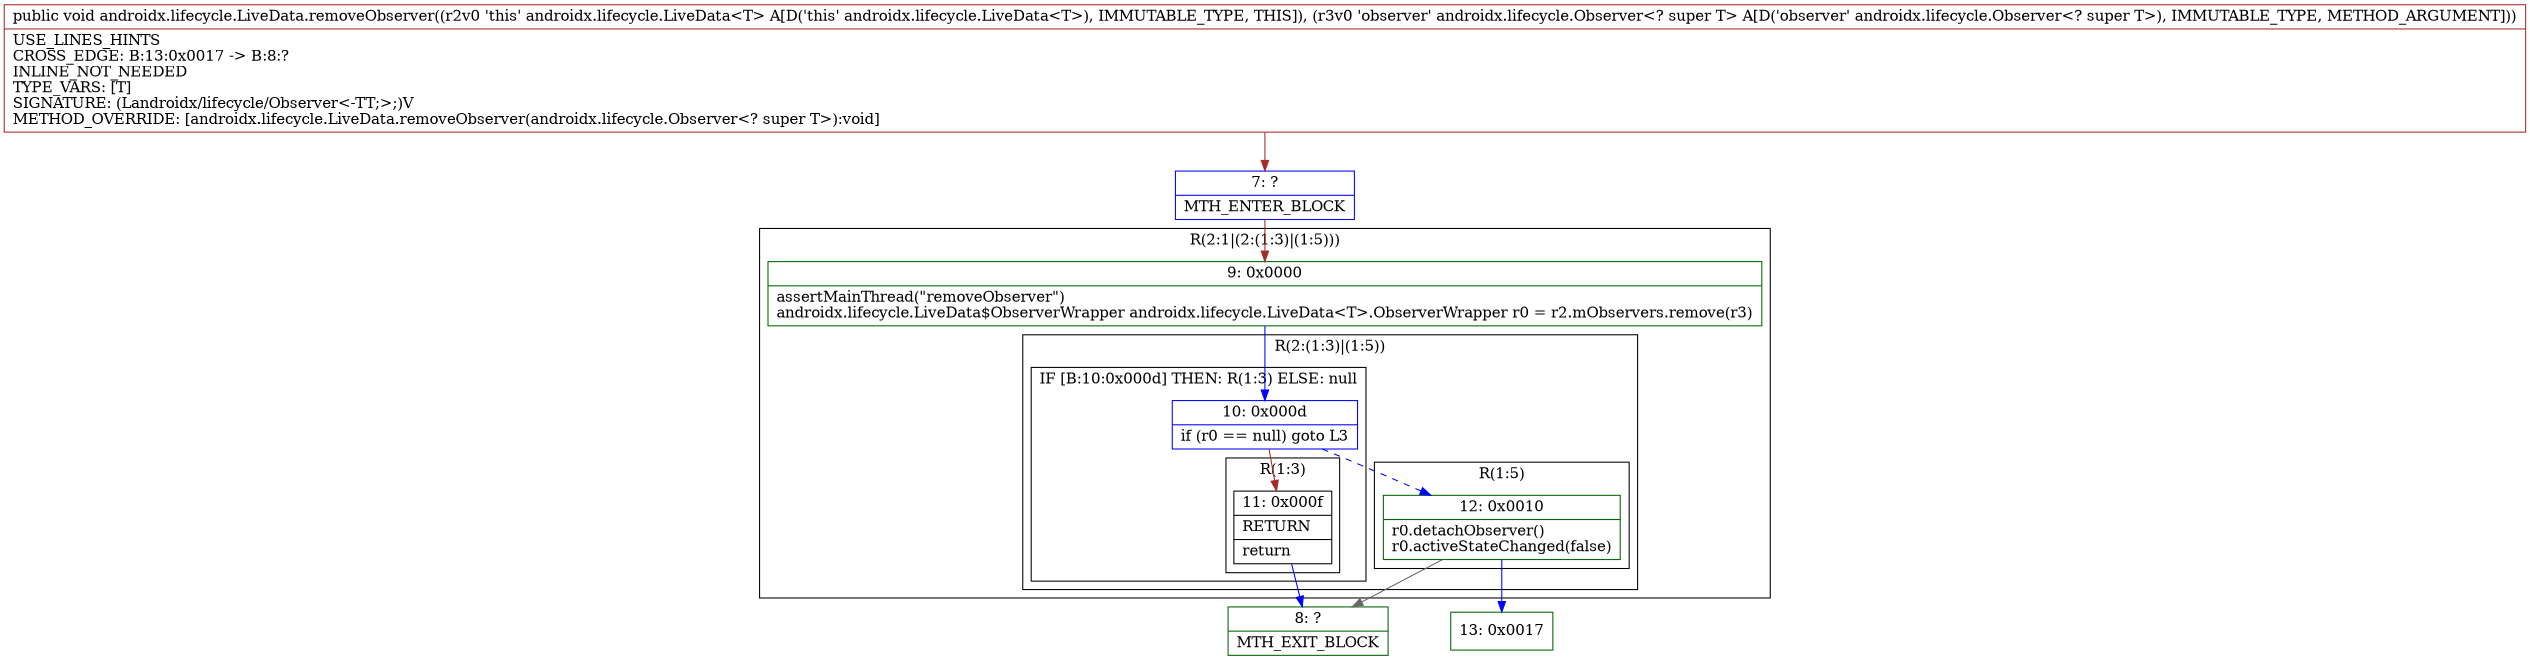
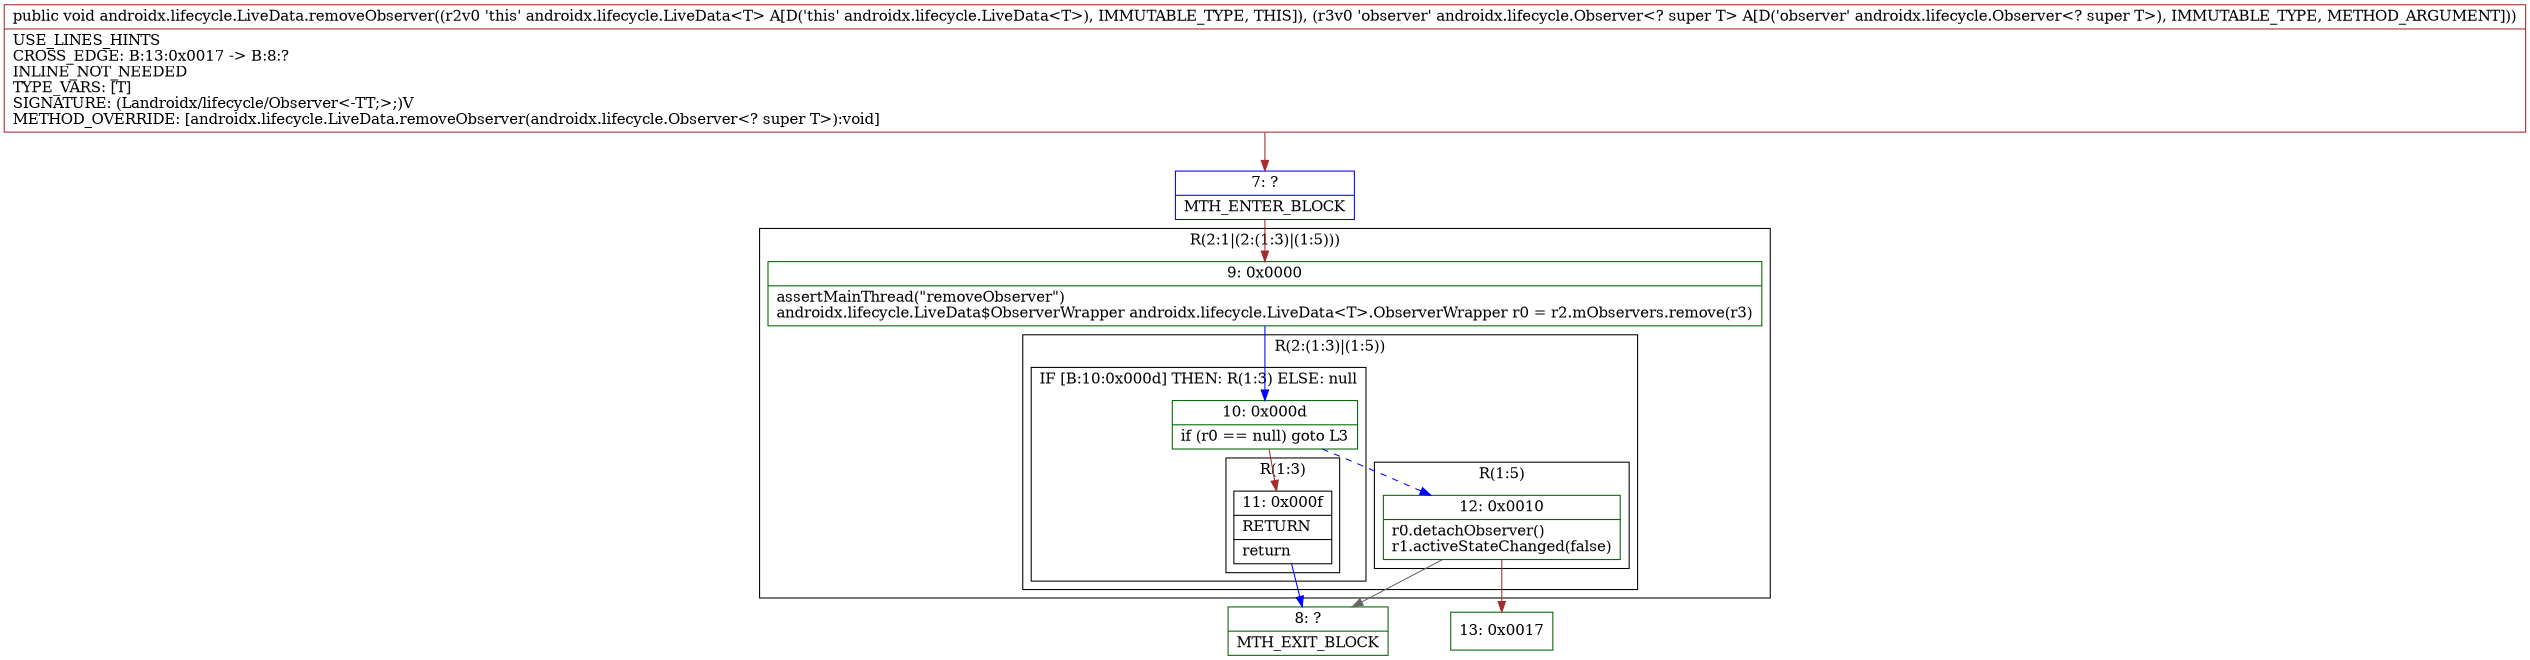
node "10: 0x000d": color blue -> darkgreen
node "12: 0x0010": text "r0.activeStateChanged(false)" -> "r1.activeStateChanged(false)"
edge "12: 0x0010" -> "13: 0x0017": color blue -> brown
